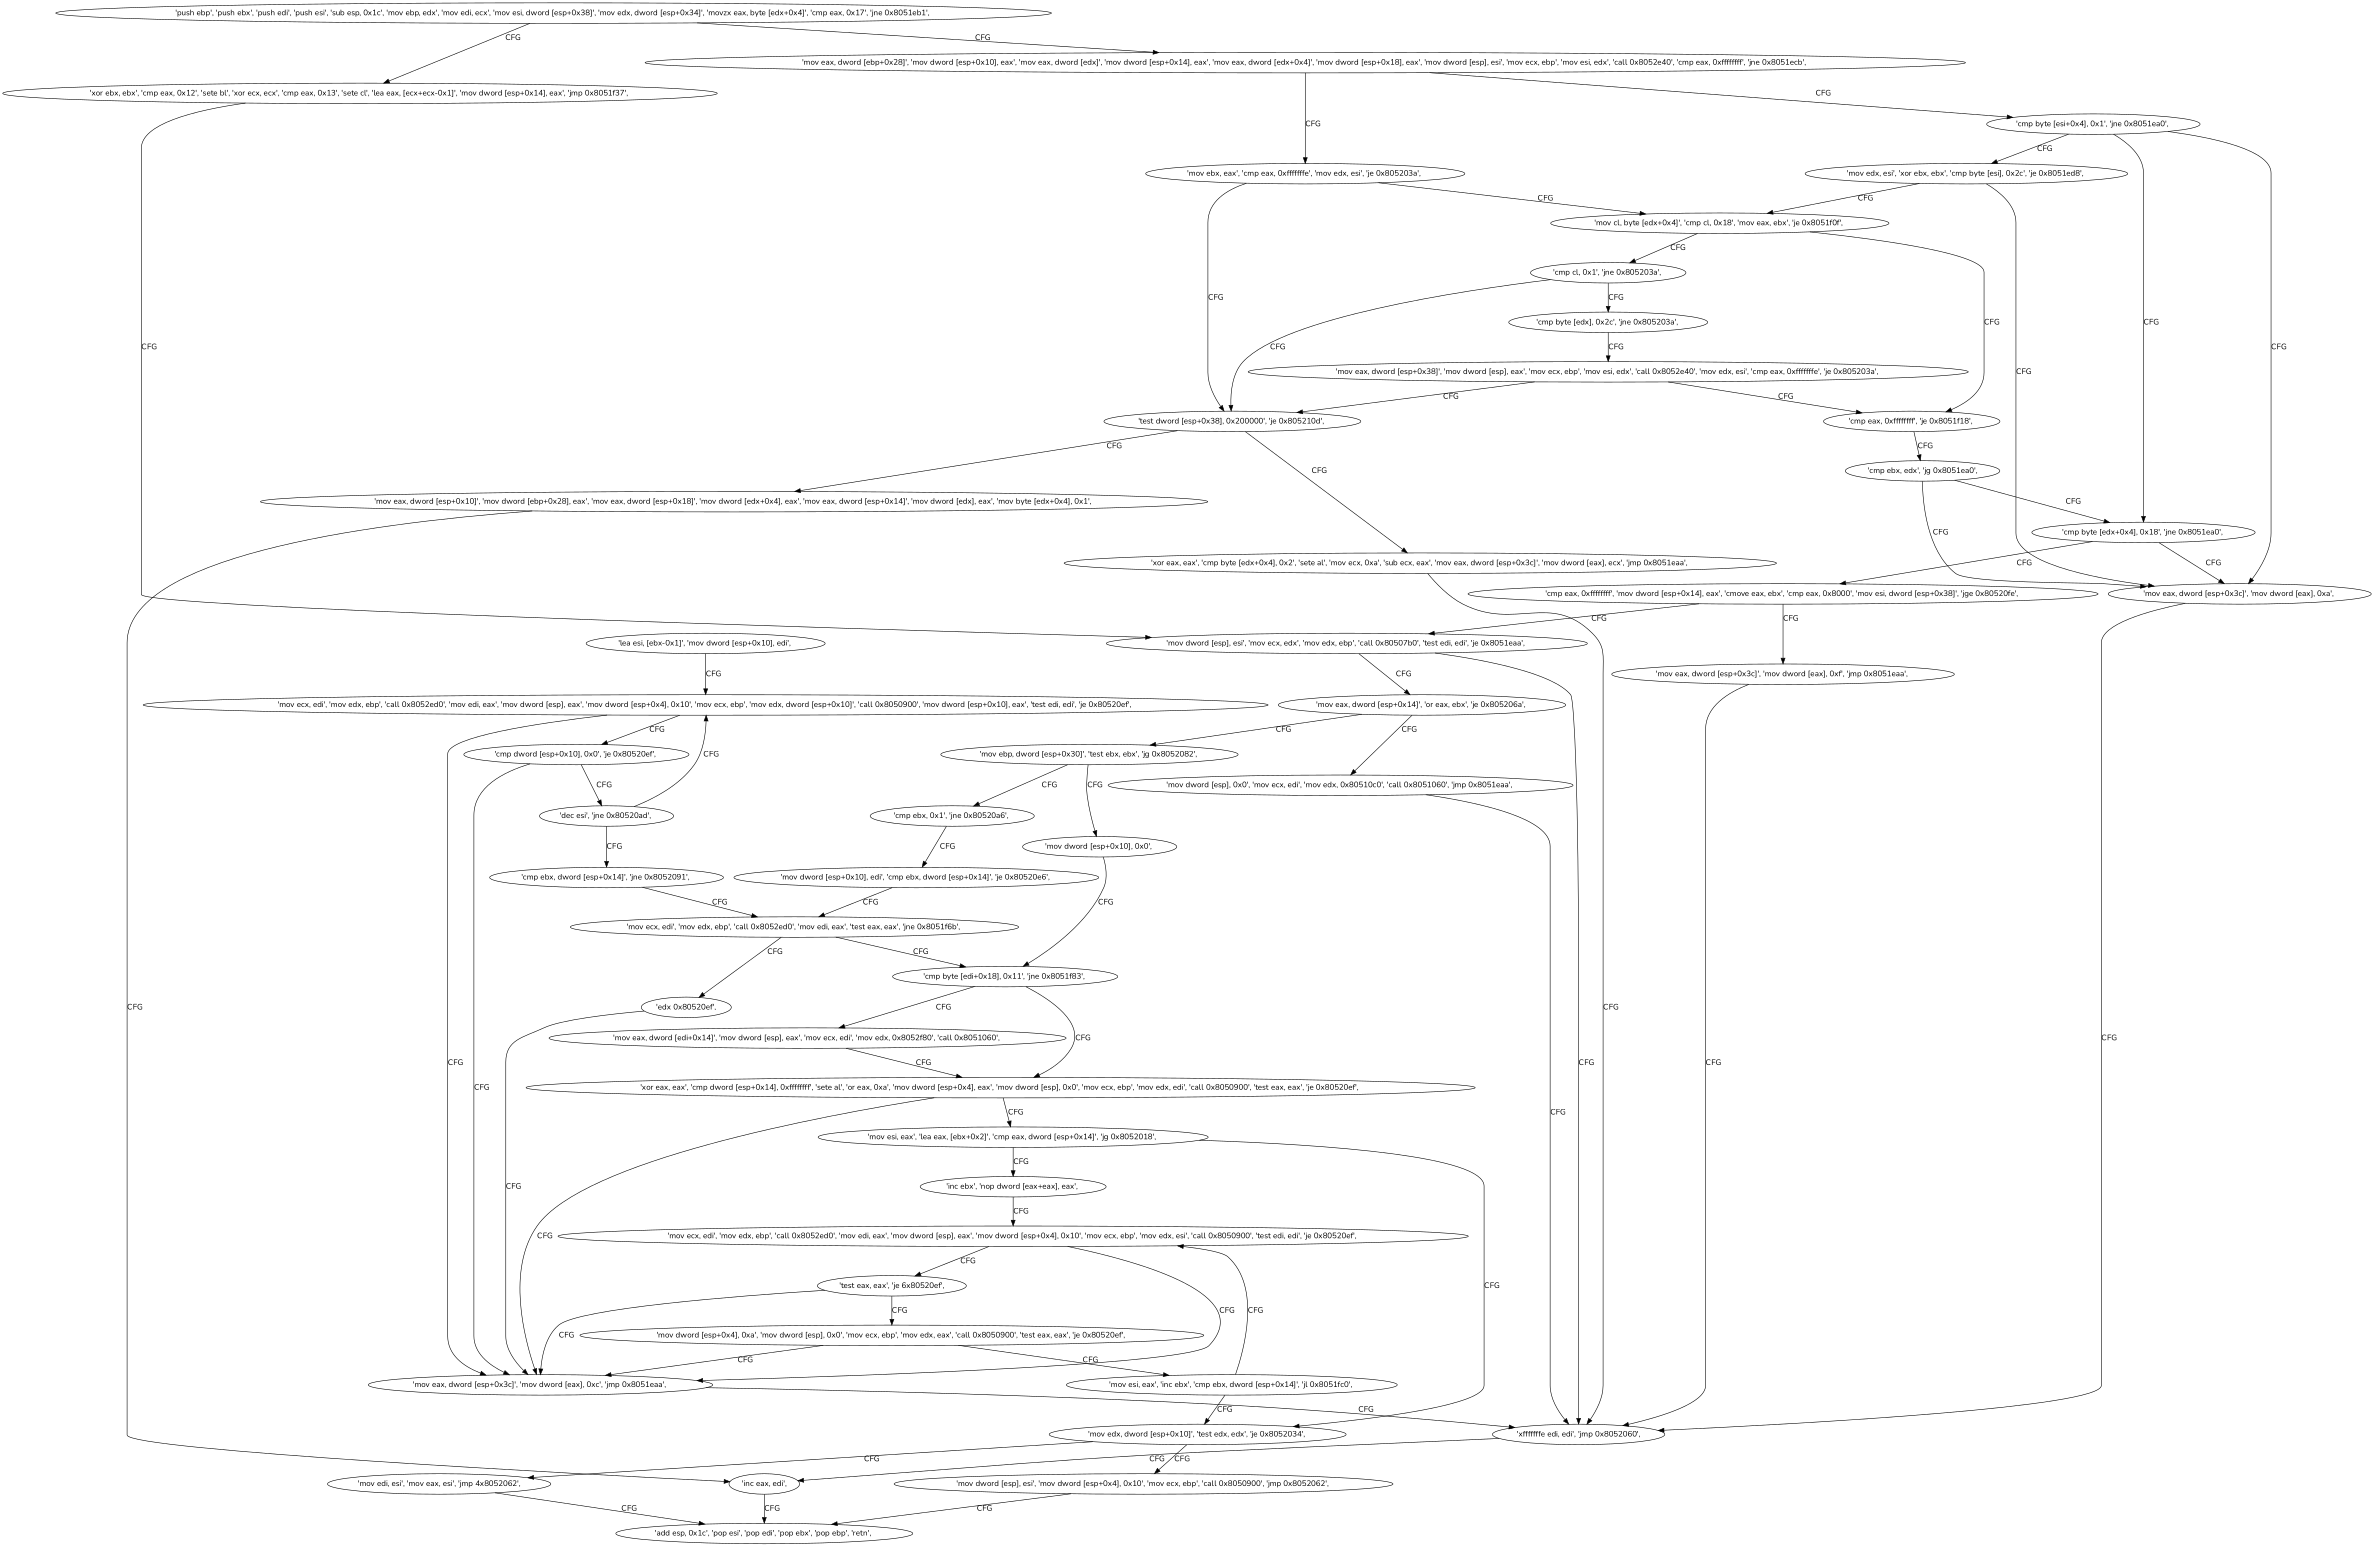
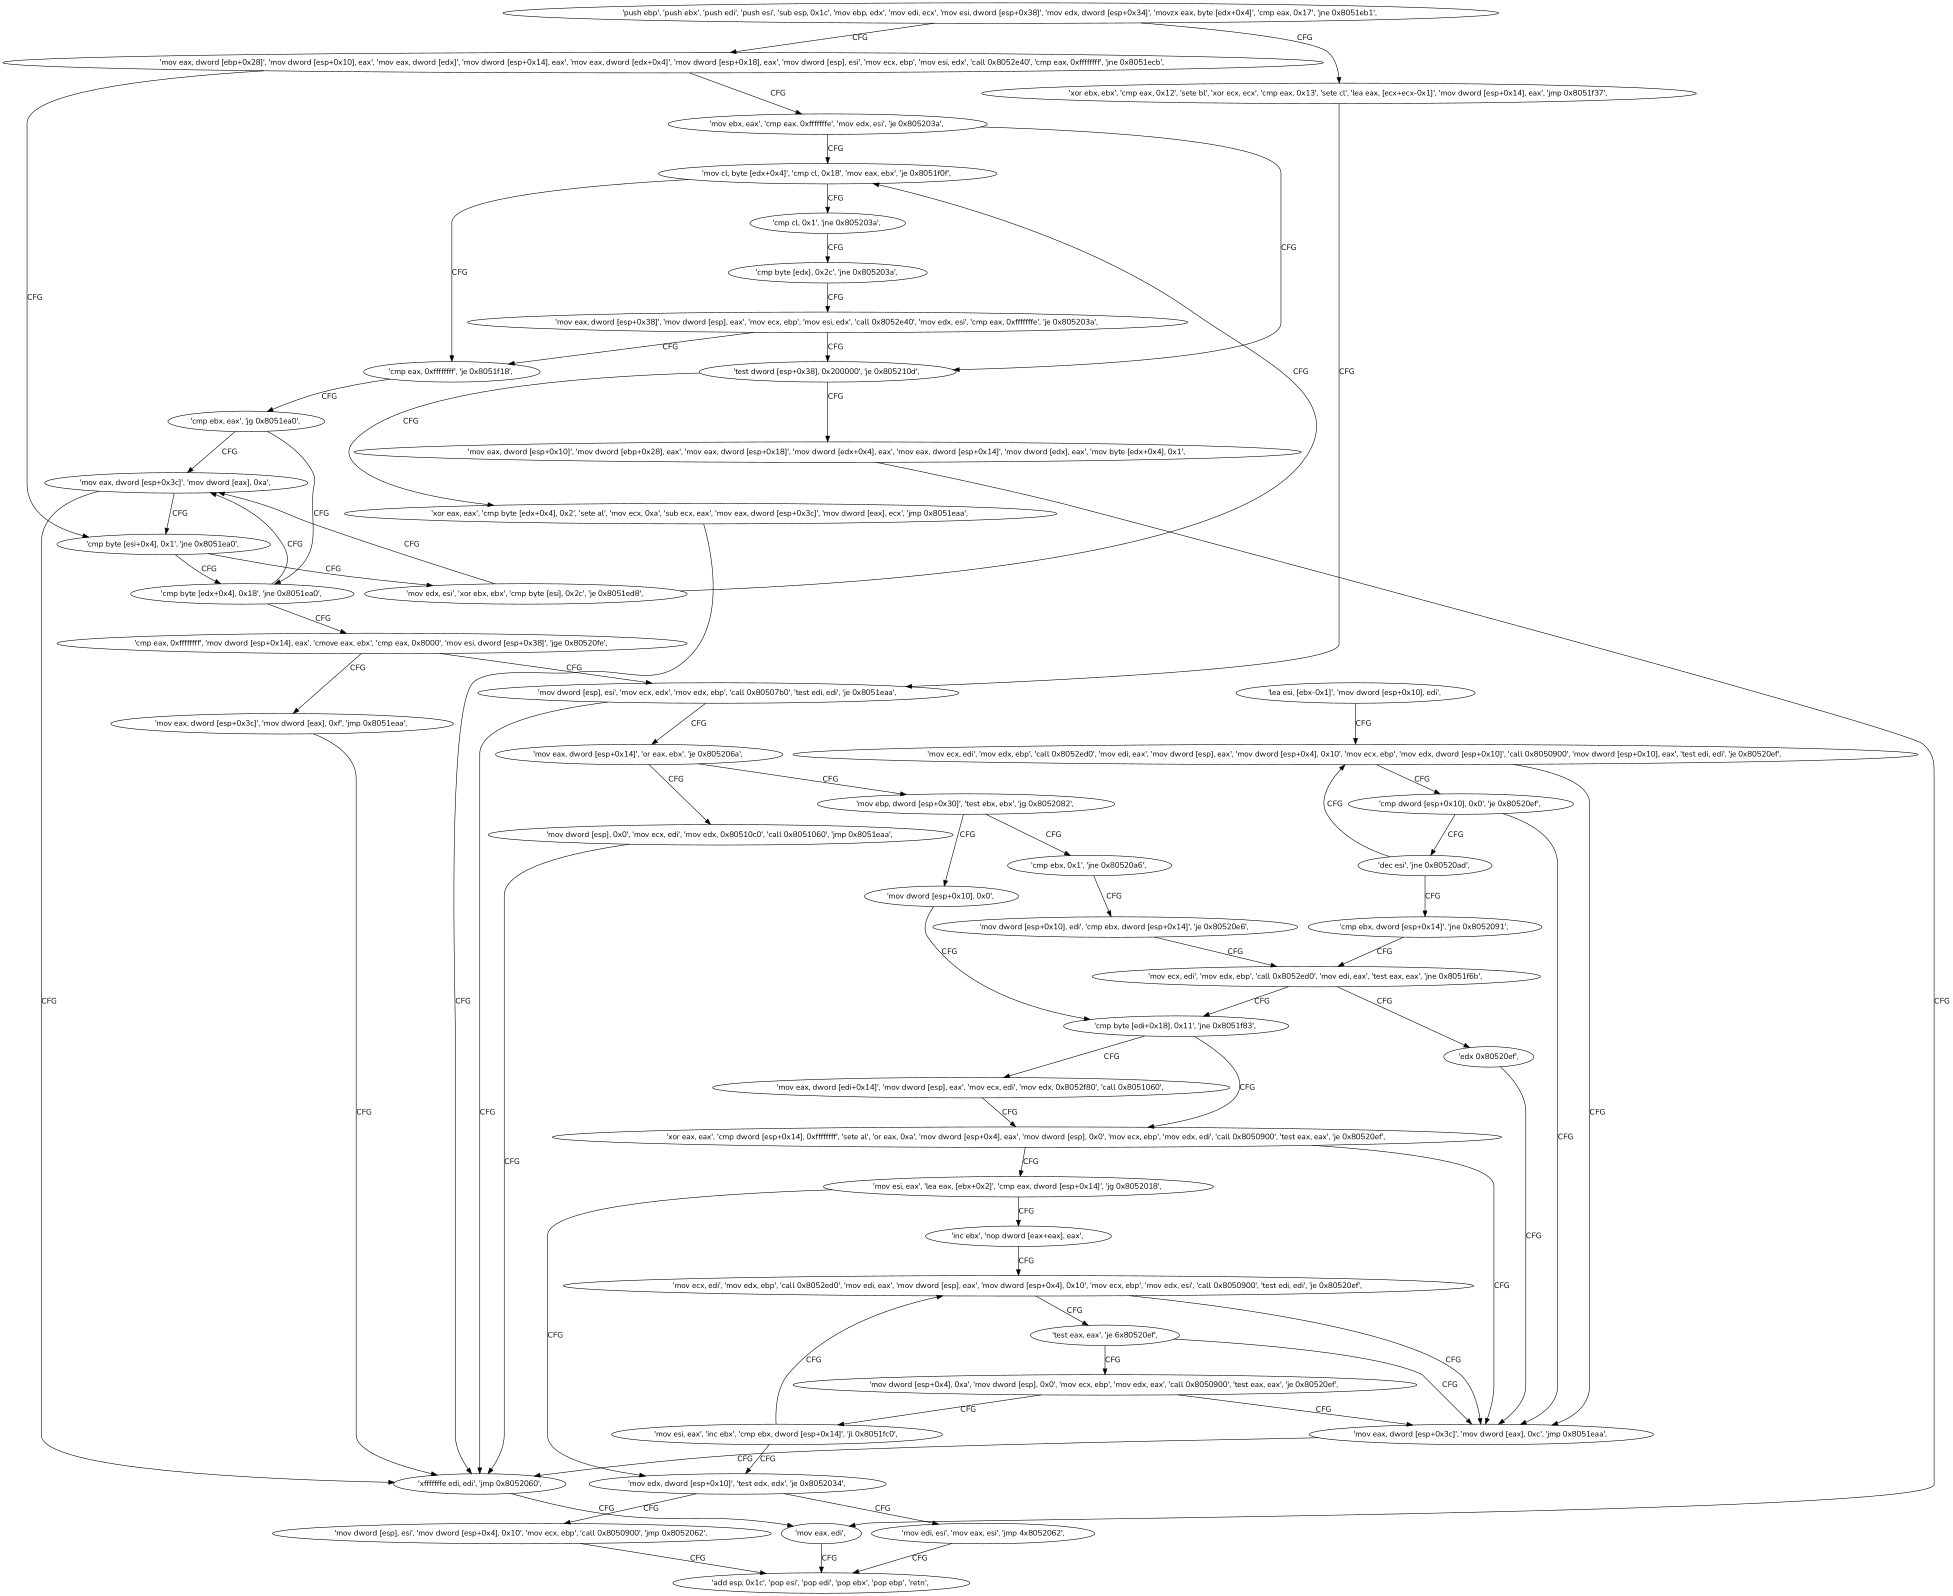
edge "'cmp cl, 0x1', 'jne 0x805203a'," -> "'test dword [esp+0x38], 0x200000', 'je 0x805210d',": removed, label "CFG"
edge "'cmp byte [esi+0x4], 0x1', 'jne 0x8051ea0'," -> "'mov eax, dword [esp+0x3c]', 'mov dword [eax], 0xa',": reversed
node "'cmp ebx, edx', 'jg 0x8051ea0',": label "'cmp ebx, edx', 'jg 0x8051ea0'," -> "'cmp ebx, eax', 'jg 0x8051ea0',"
node "'inc eax, edi',": label "'inc eax, edi'," -> "'mov eax, edi',"
